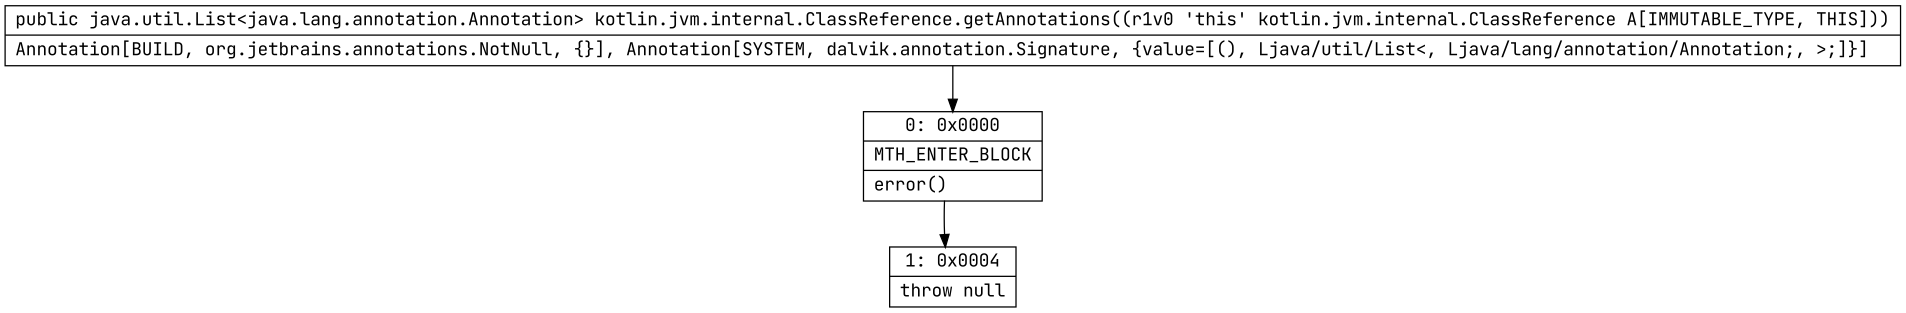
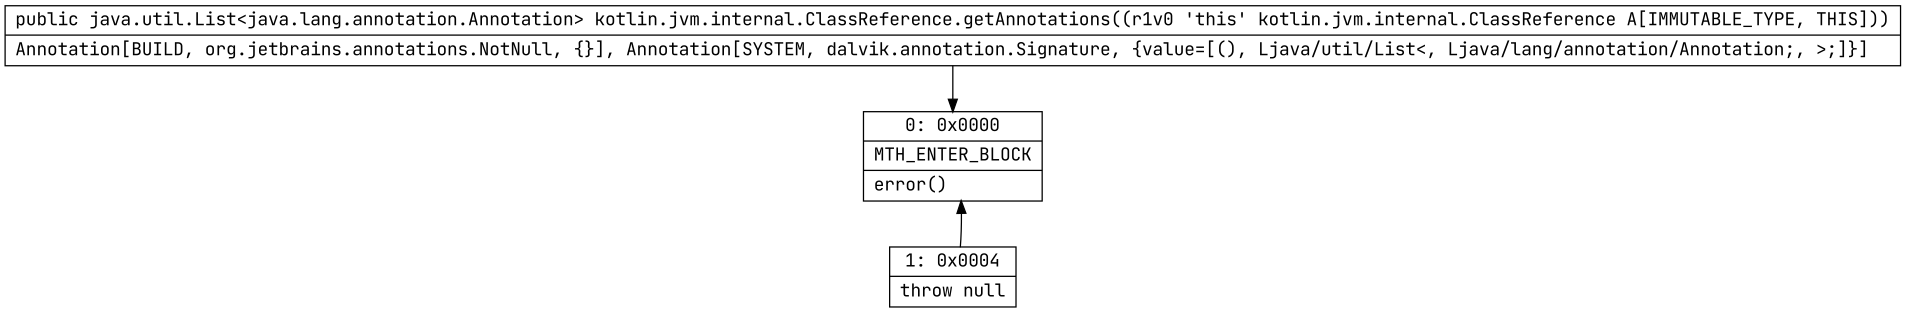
edge "0: 0x0000" -> "1: 0x0004": reversed
